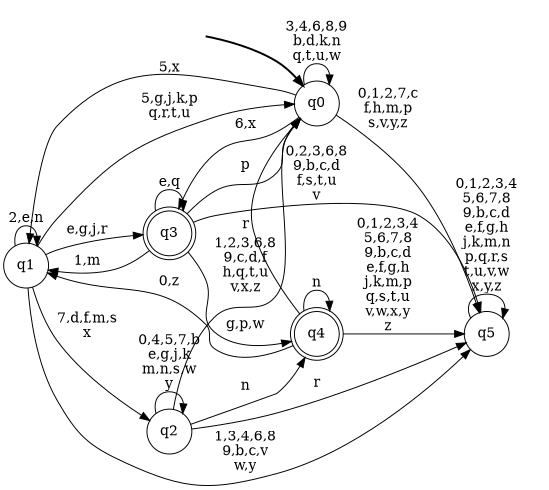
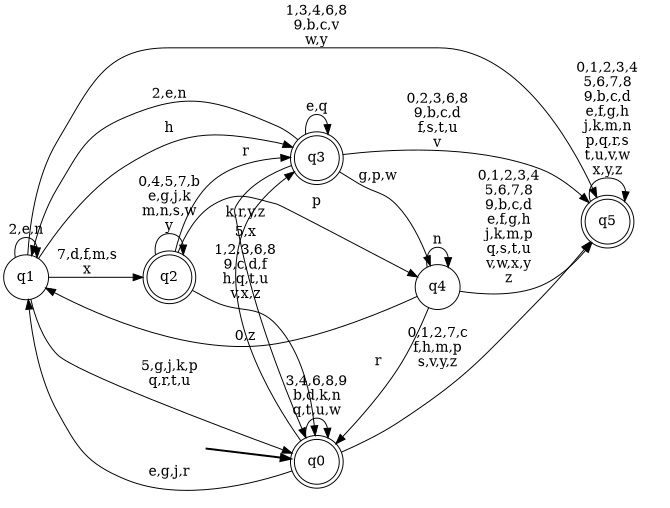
edge "q0" -> "q1": label "5,x" -> "e,g,j,r"
node "q0": shape circle -> doublecircle
edge "q0" -> "q3": label "6,x" -> "5,x"
edge "q3" -> "q0": label "p" -> "k,r,y,z"
edge "q1" -> "q3": label "e,g,j,r" -> "h"
edge "q3" -> "q1": label "1,m" -> "2,e,n"
node "q4": shape doublecircle -> circle
node "q5": shape circle -> doublecircle
edge "q2" -> "q4": label "n" -> "p"
edge "q2" -> "q5": now "q2" -> "q3"
node "q2": shape circle -> doublecircle
